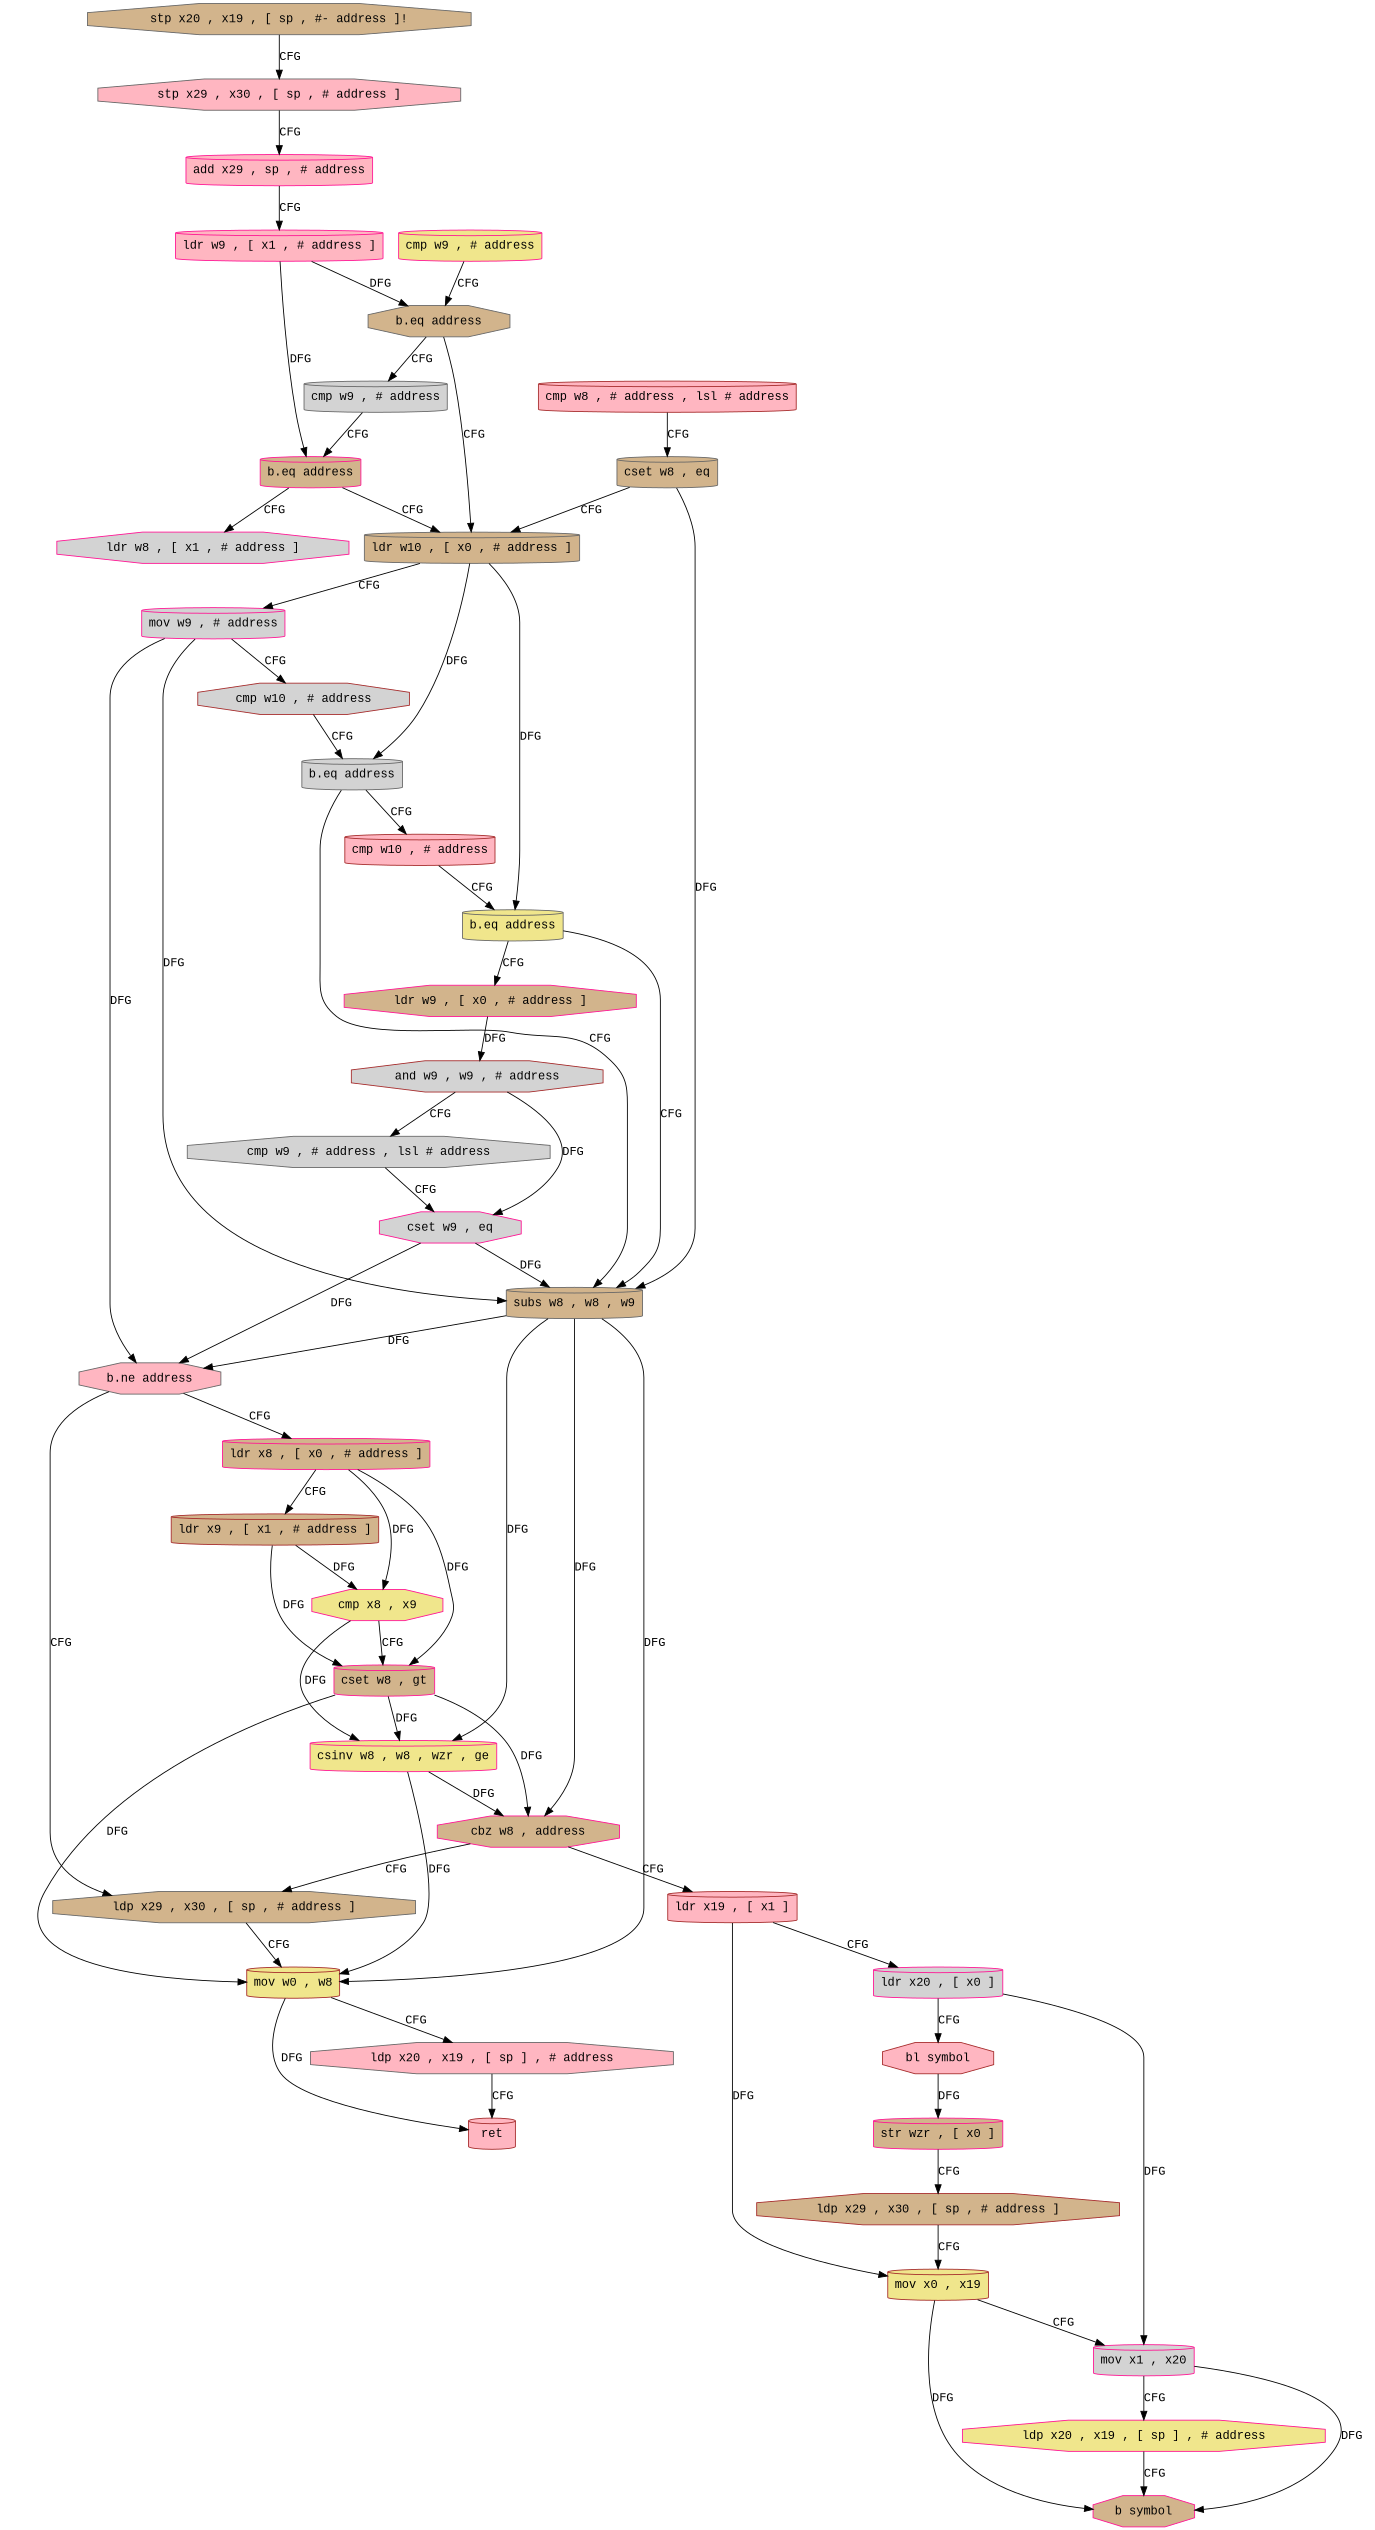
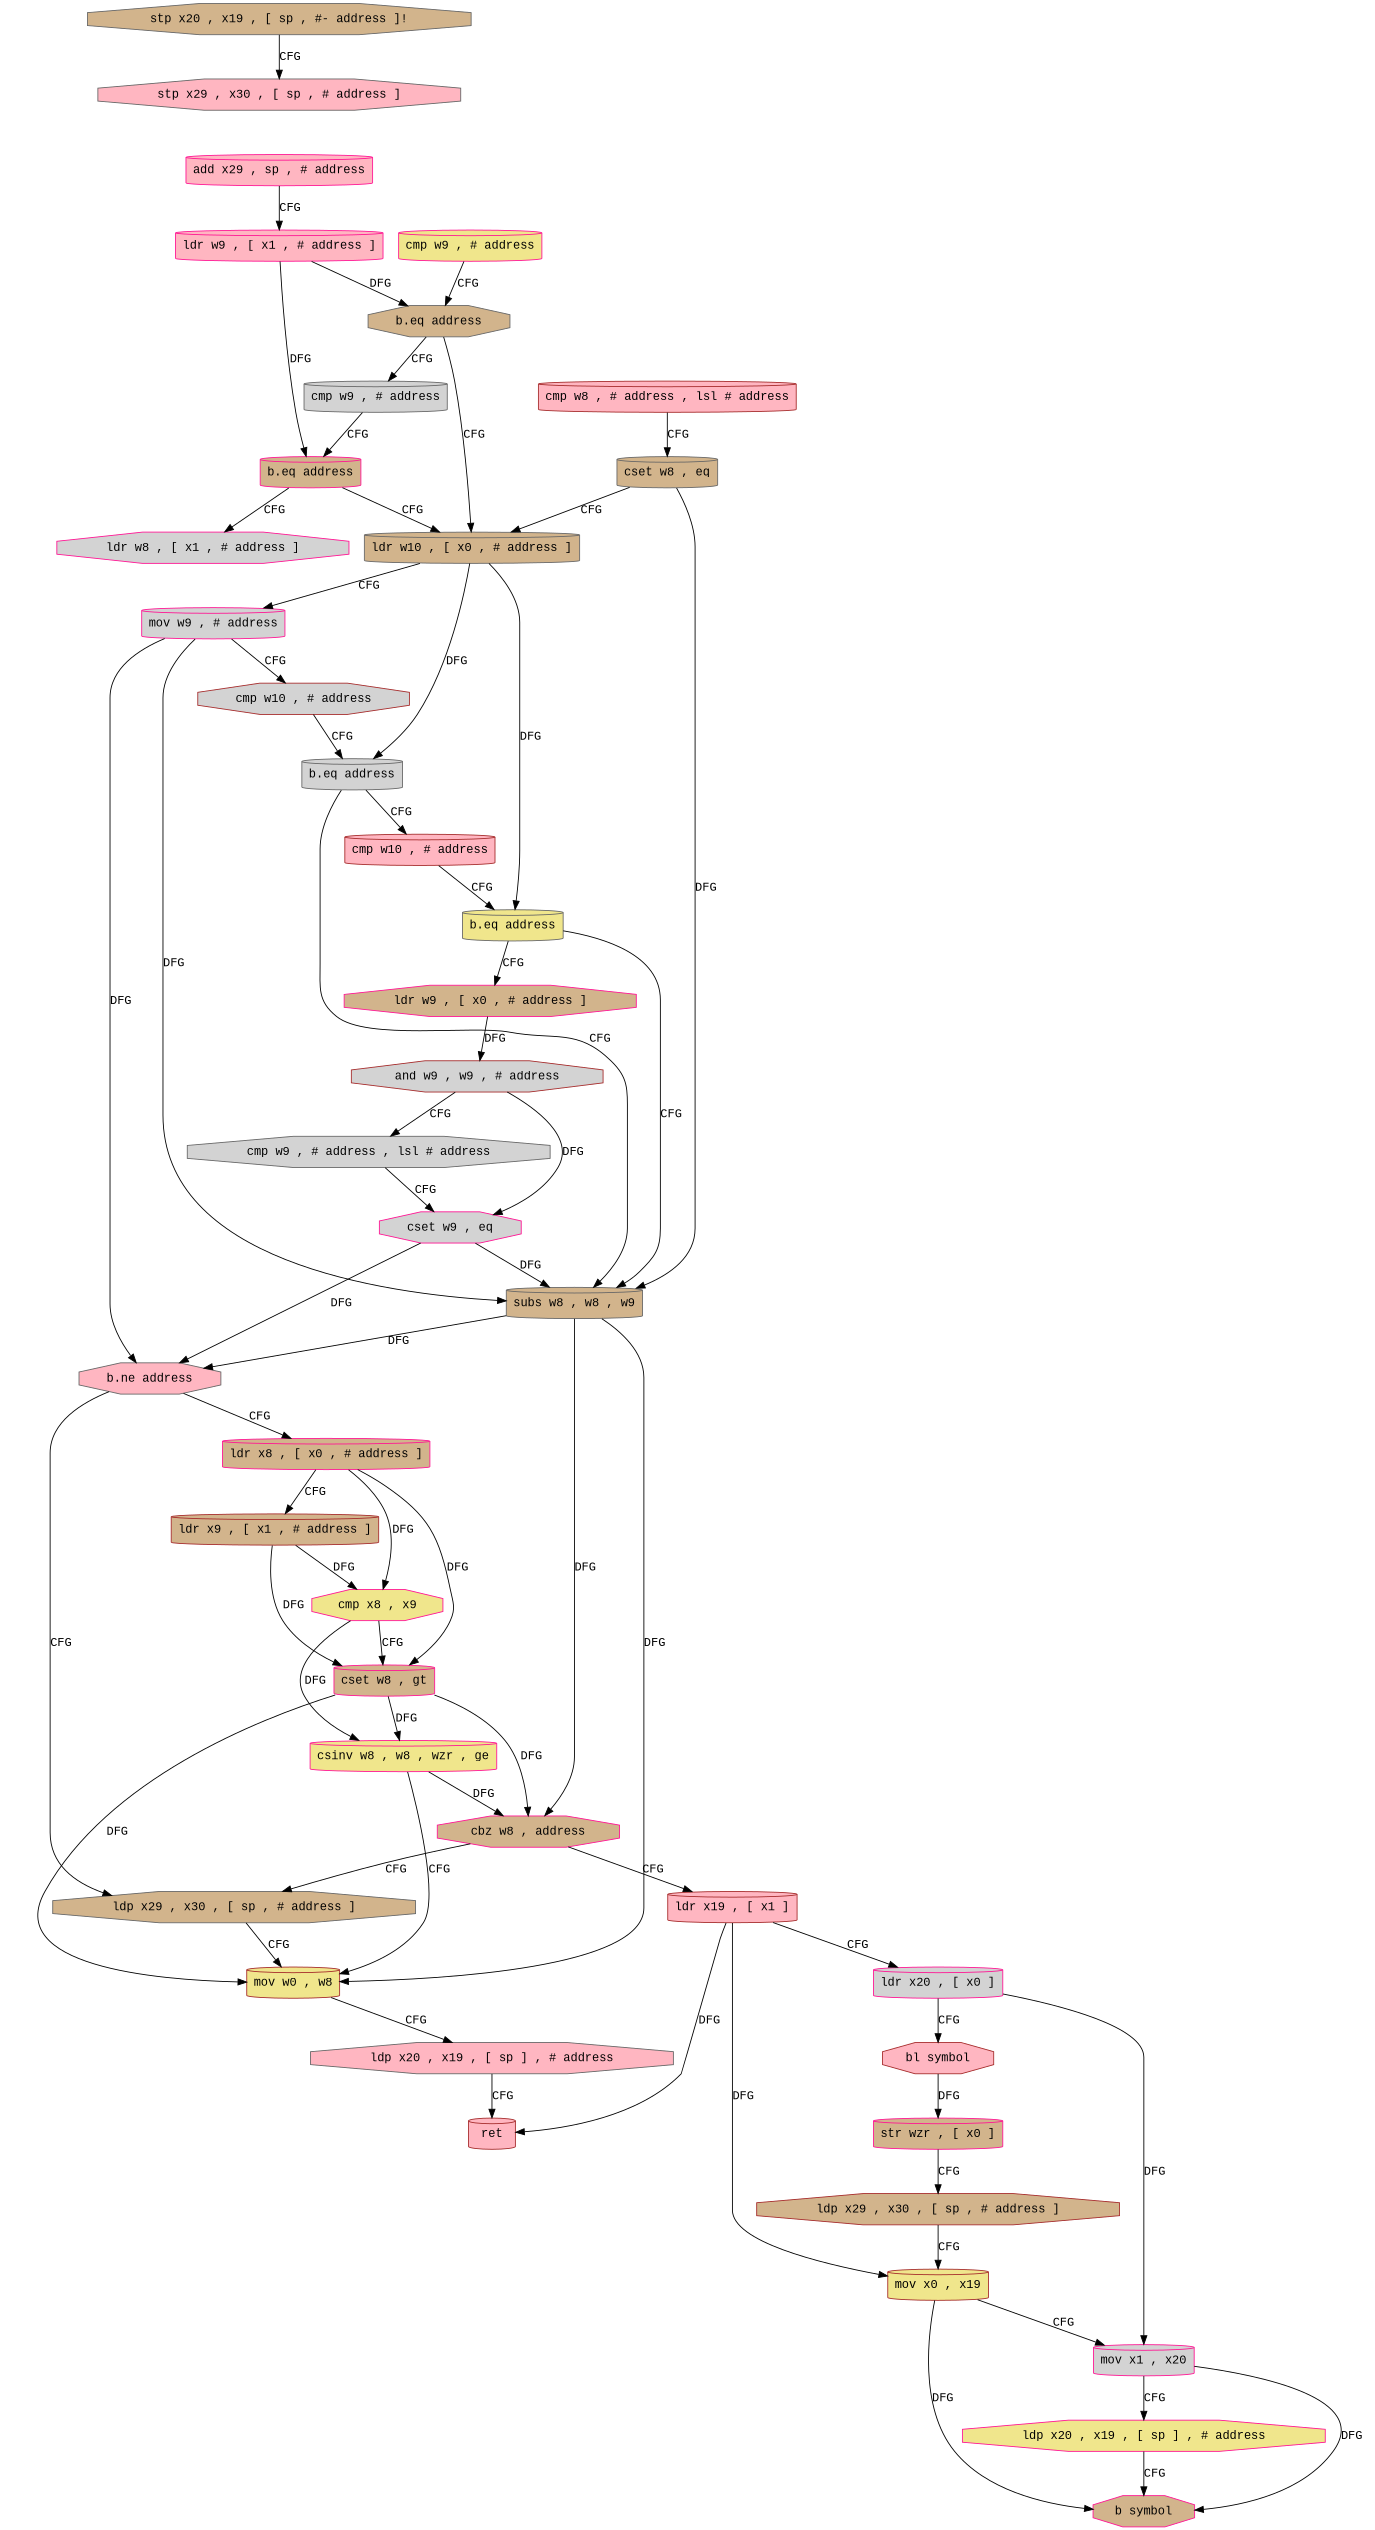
edge "stp x29 , x30 , [ sp , # address ]" -> "add x29 , sp , # address": removed, label "CFG"
edge "subs w8 , w8 , w9" -> "csinv w8 , w8 , wzr , ge": removed, label "DFG"
edge "csinv w8 , w8 , wzr , ge" -> "mov w0 , w8": label "DFG" -> "CFG"
edge "mov w0 , w8" -> "ret": now "ldr x19 , [ x1 ]" -> "ret"
